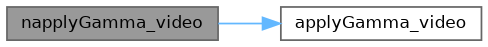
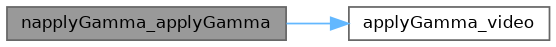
node "napplyGamma_video": label "napplyGamma_video" -> "napplyGamma_applyGamma"
